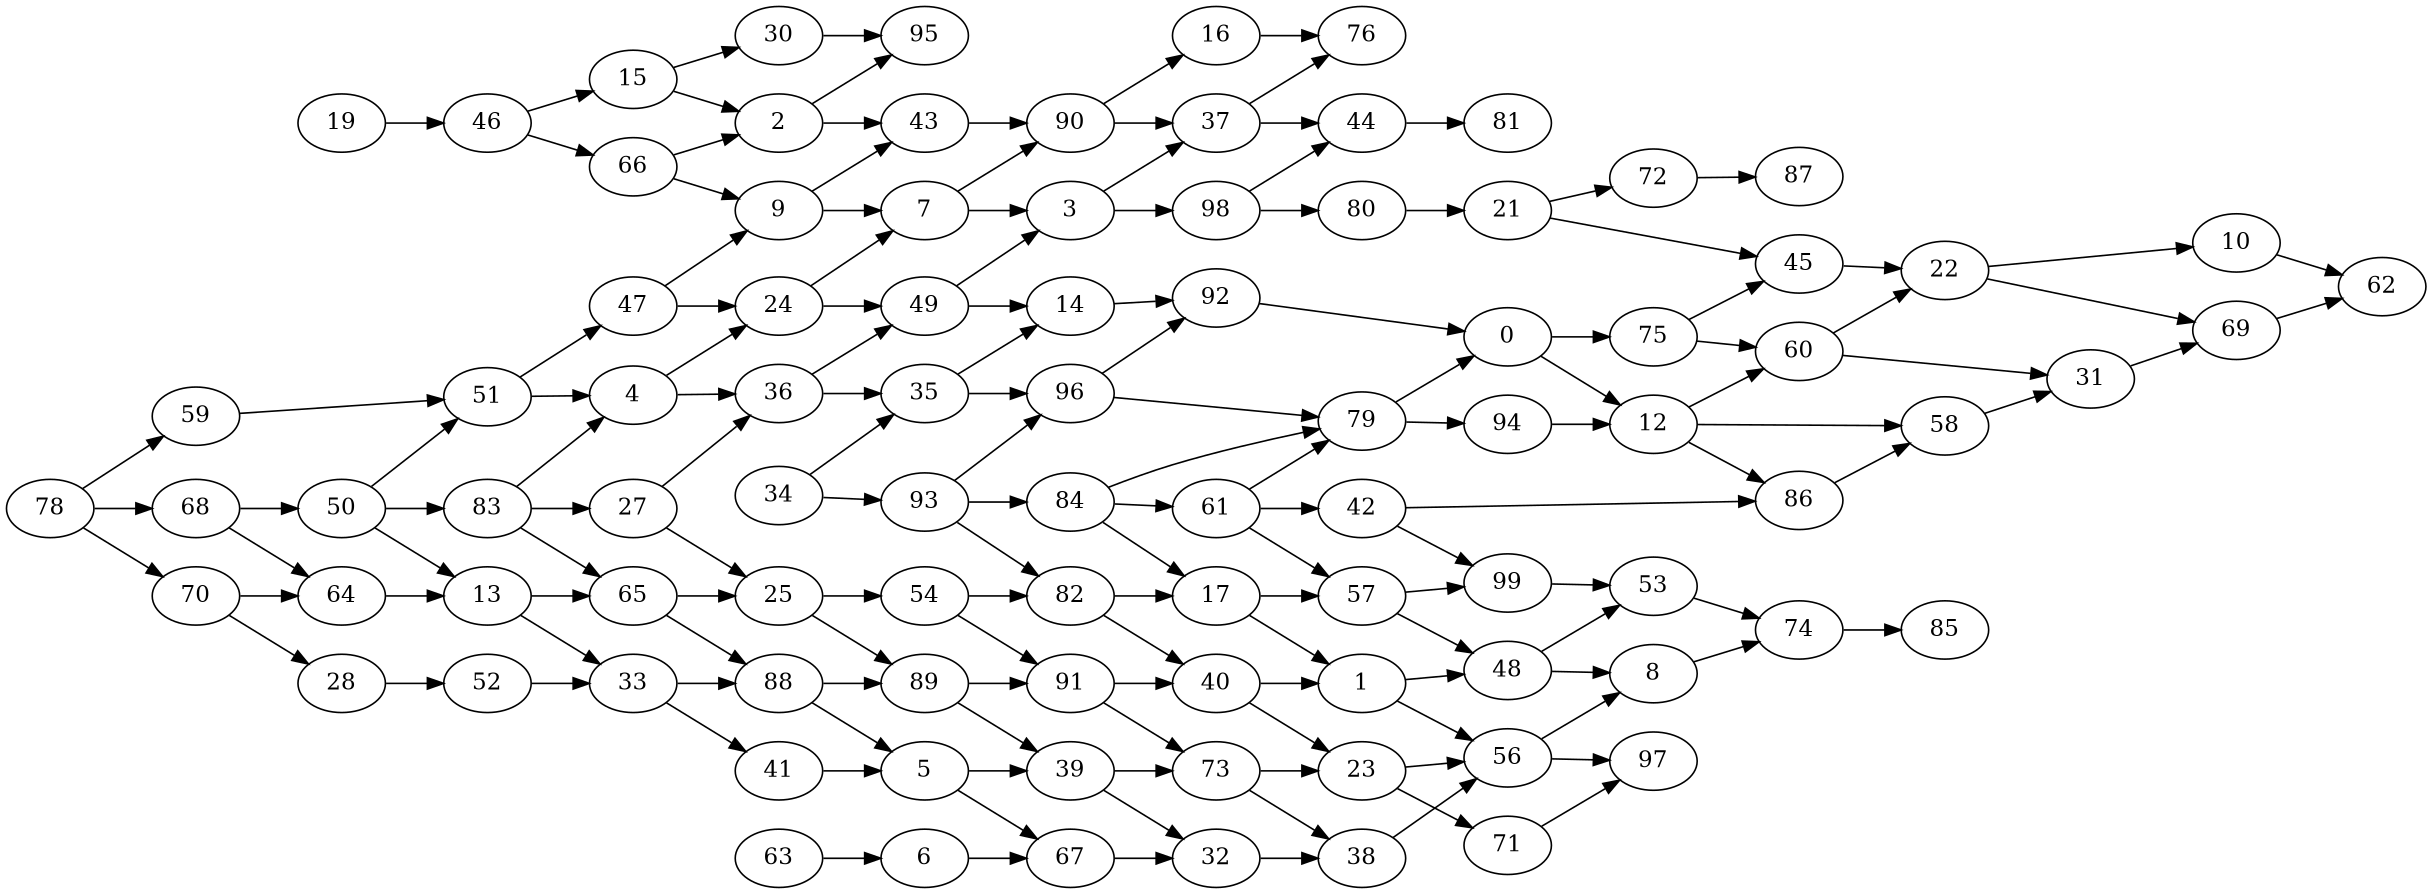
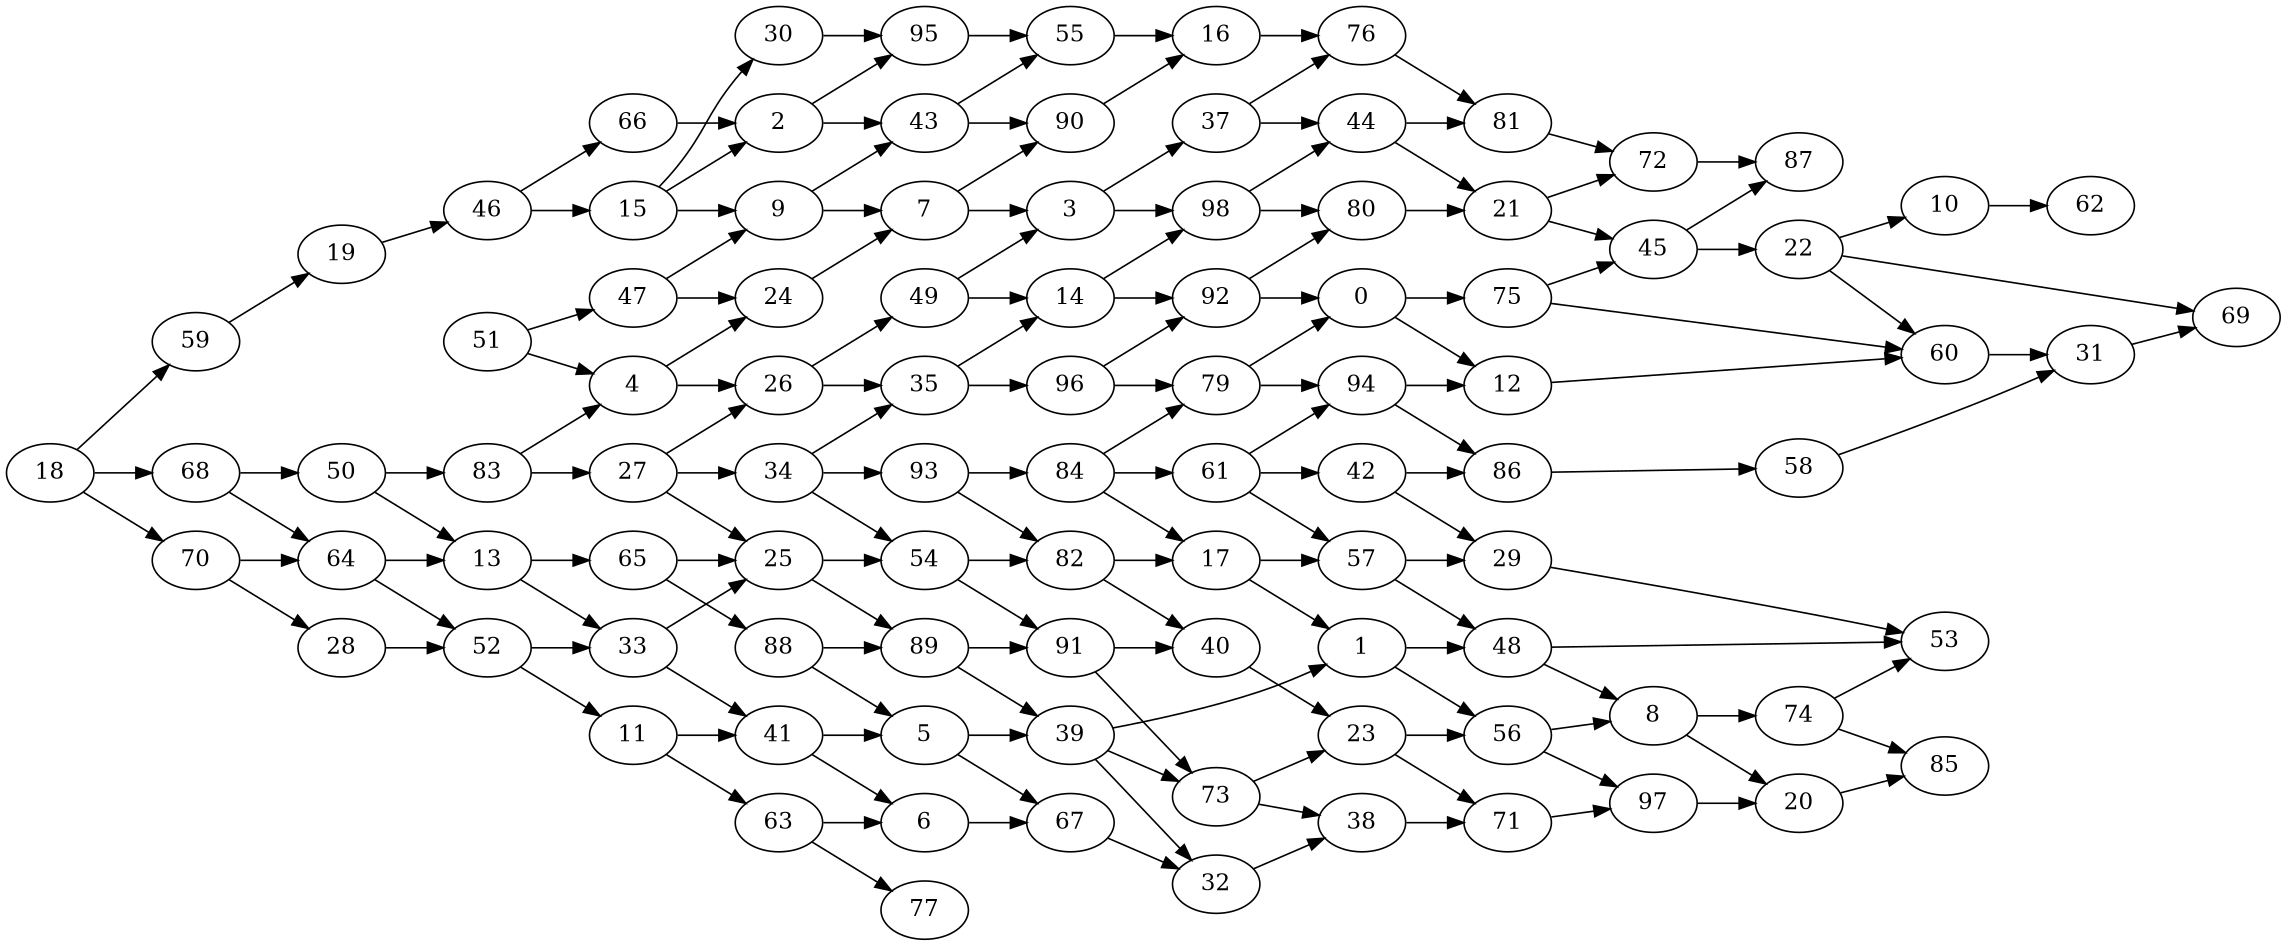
node "55": added
edge "76" -> "81": added
edge "90" -> "37": removed
edge "81" -> "72": added
edge "44" -> "21": added
edge "66" -> "9": now "15" -> "9"
edge "45" -> "87": added
edge "14" -> "98": added
edge "92" -> "80": added
edge "24" -> "49": removed
edge "69" -> "62": removed
edge "60" -> "22": reversed
node "36": label "36" -> "26"
edge "59" -> "51": now "59" -> "19"
edge "12" -> "58": removed
edge "93" -> "96": removed
edge "50" -> "51": removed
edge "12" -> "86": now "94" -> "86"
edge "61" -> "79": now "61" -> "94"
edge "27" -> "34": added
node "78": label "78" -> "18"
edge "34" -> "54": added
edge "83" -> "65": removed
node "99": label "99" -> "29"
edge "64" -> "52": added
edge "53" -> "74": reversed
edge "33" -> "88": now "33" -> "25"
edge "40" -> "1": now "39" -> "1"
node "11": added
edge "41" -> "6": added
node "20": added
edge "38" -> "56": now "38" -> "71"
node "77": added
